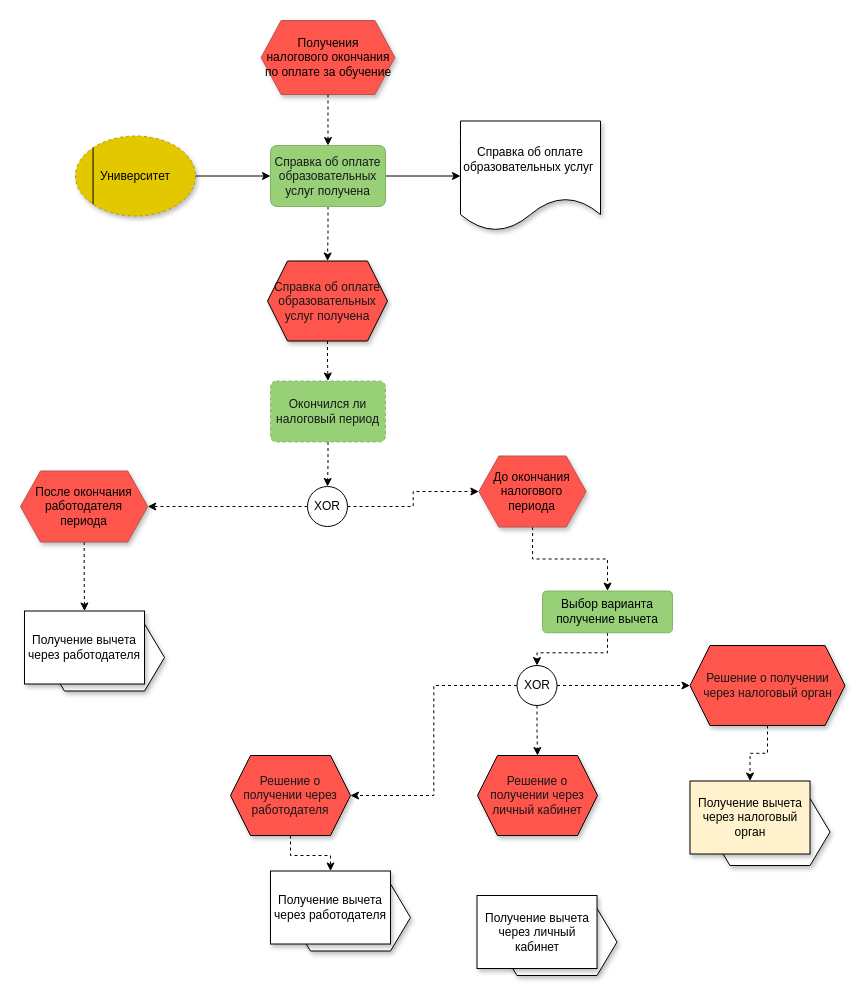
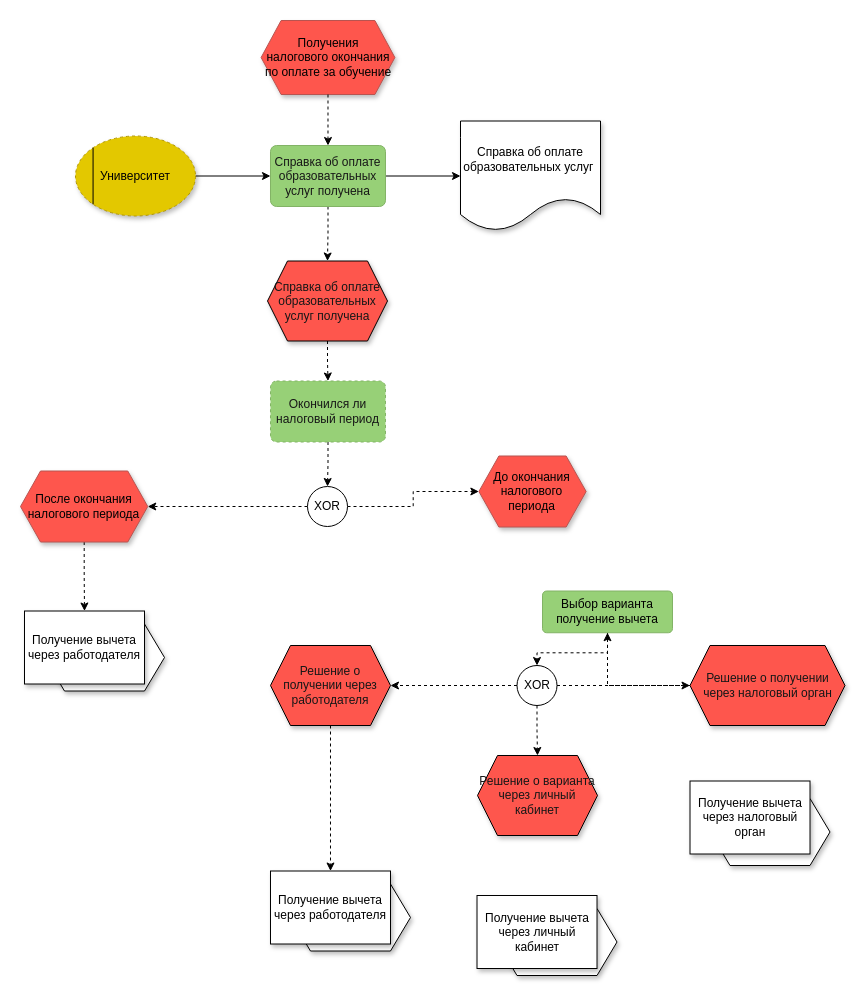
node "После окончания работодателя периода": label "После окончания работодателя периода" -> "После окончания налогового периода"
edge "До окончания налогового периода" -> "Выбор варианта получение вычета": removed
edge "Решение о получении через налоговый орган" -> "Получение вычета через налоговый орган": now "Решение о получении через налоговый орган" -> "Выбор варианта получение вычета"
node "Решение о получении через работодателя": moved (290, 796) -> (330, 686)
node "Решение о получении через личный кабинет": label "Решение о получении через личный кабинет" -> "Решение о варианта через личный кабинет"
node "Получение вычета через налоговый орган": fillcolor #fff2cc -> #ffffff
